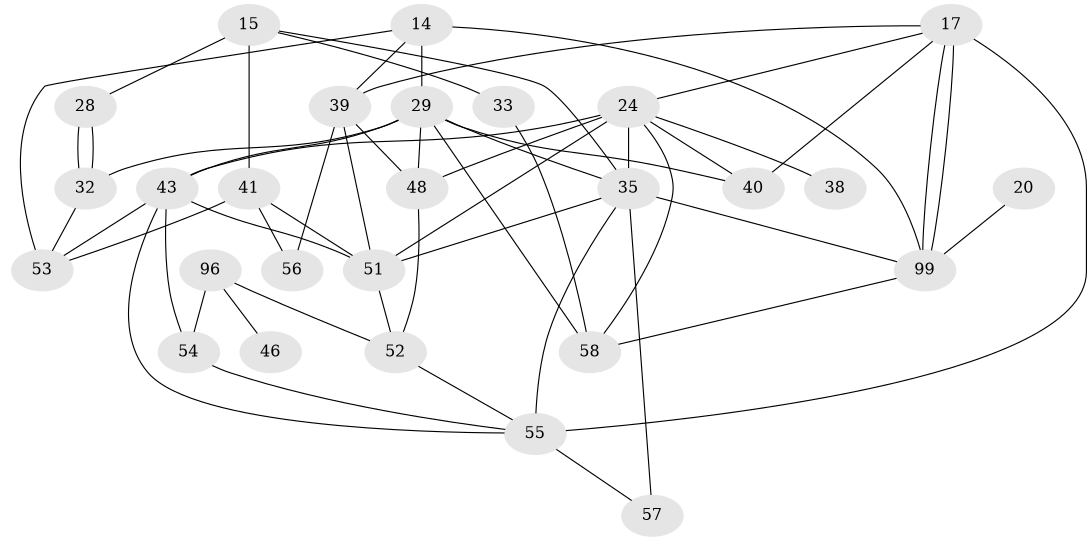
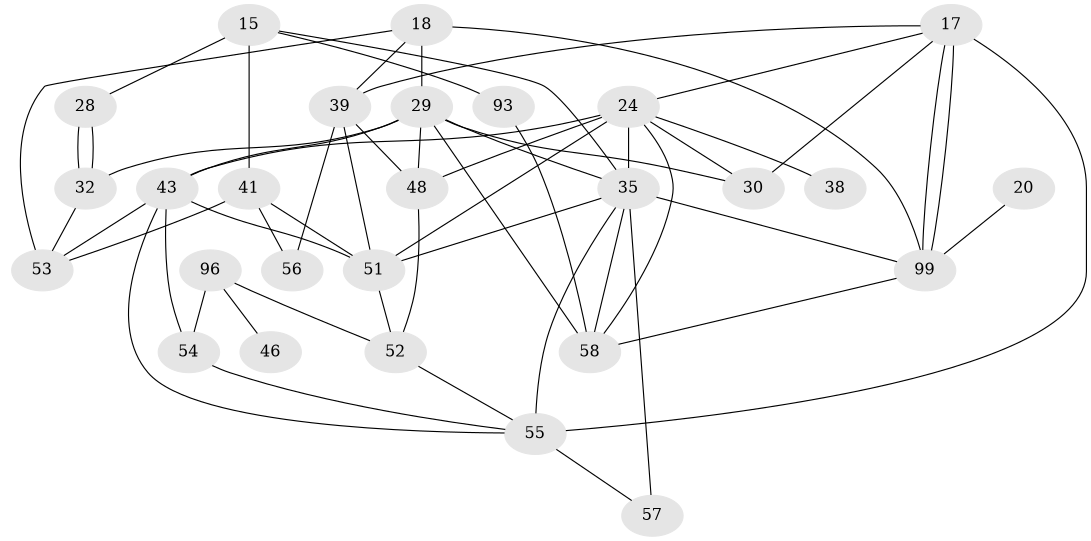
node "14": label "14" -> "18"
node "33": label "33" -> "93"
node "40": label "40" -> "30"
edge "35" -- "58": added
